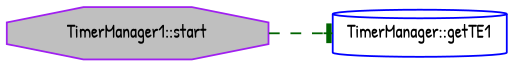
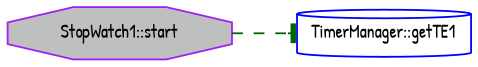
node "TimerManager1::start": label "TimerManager1::start" -> "StopWatch1::start"
